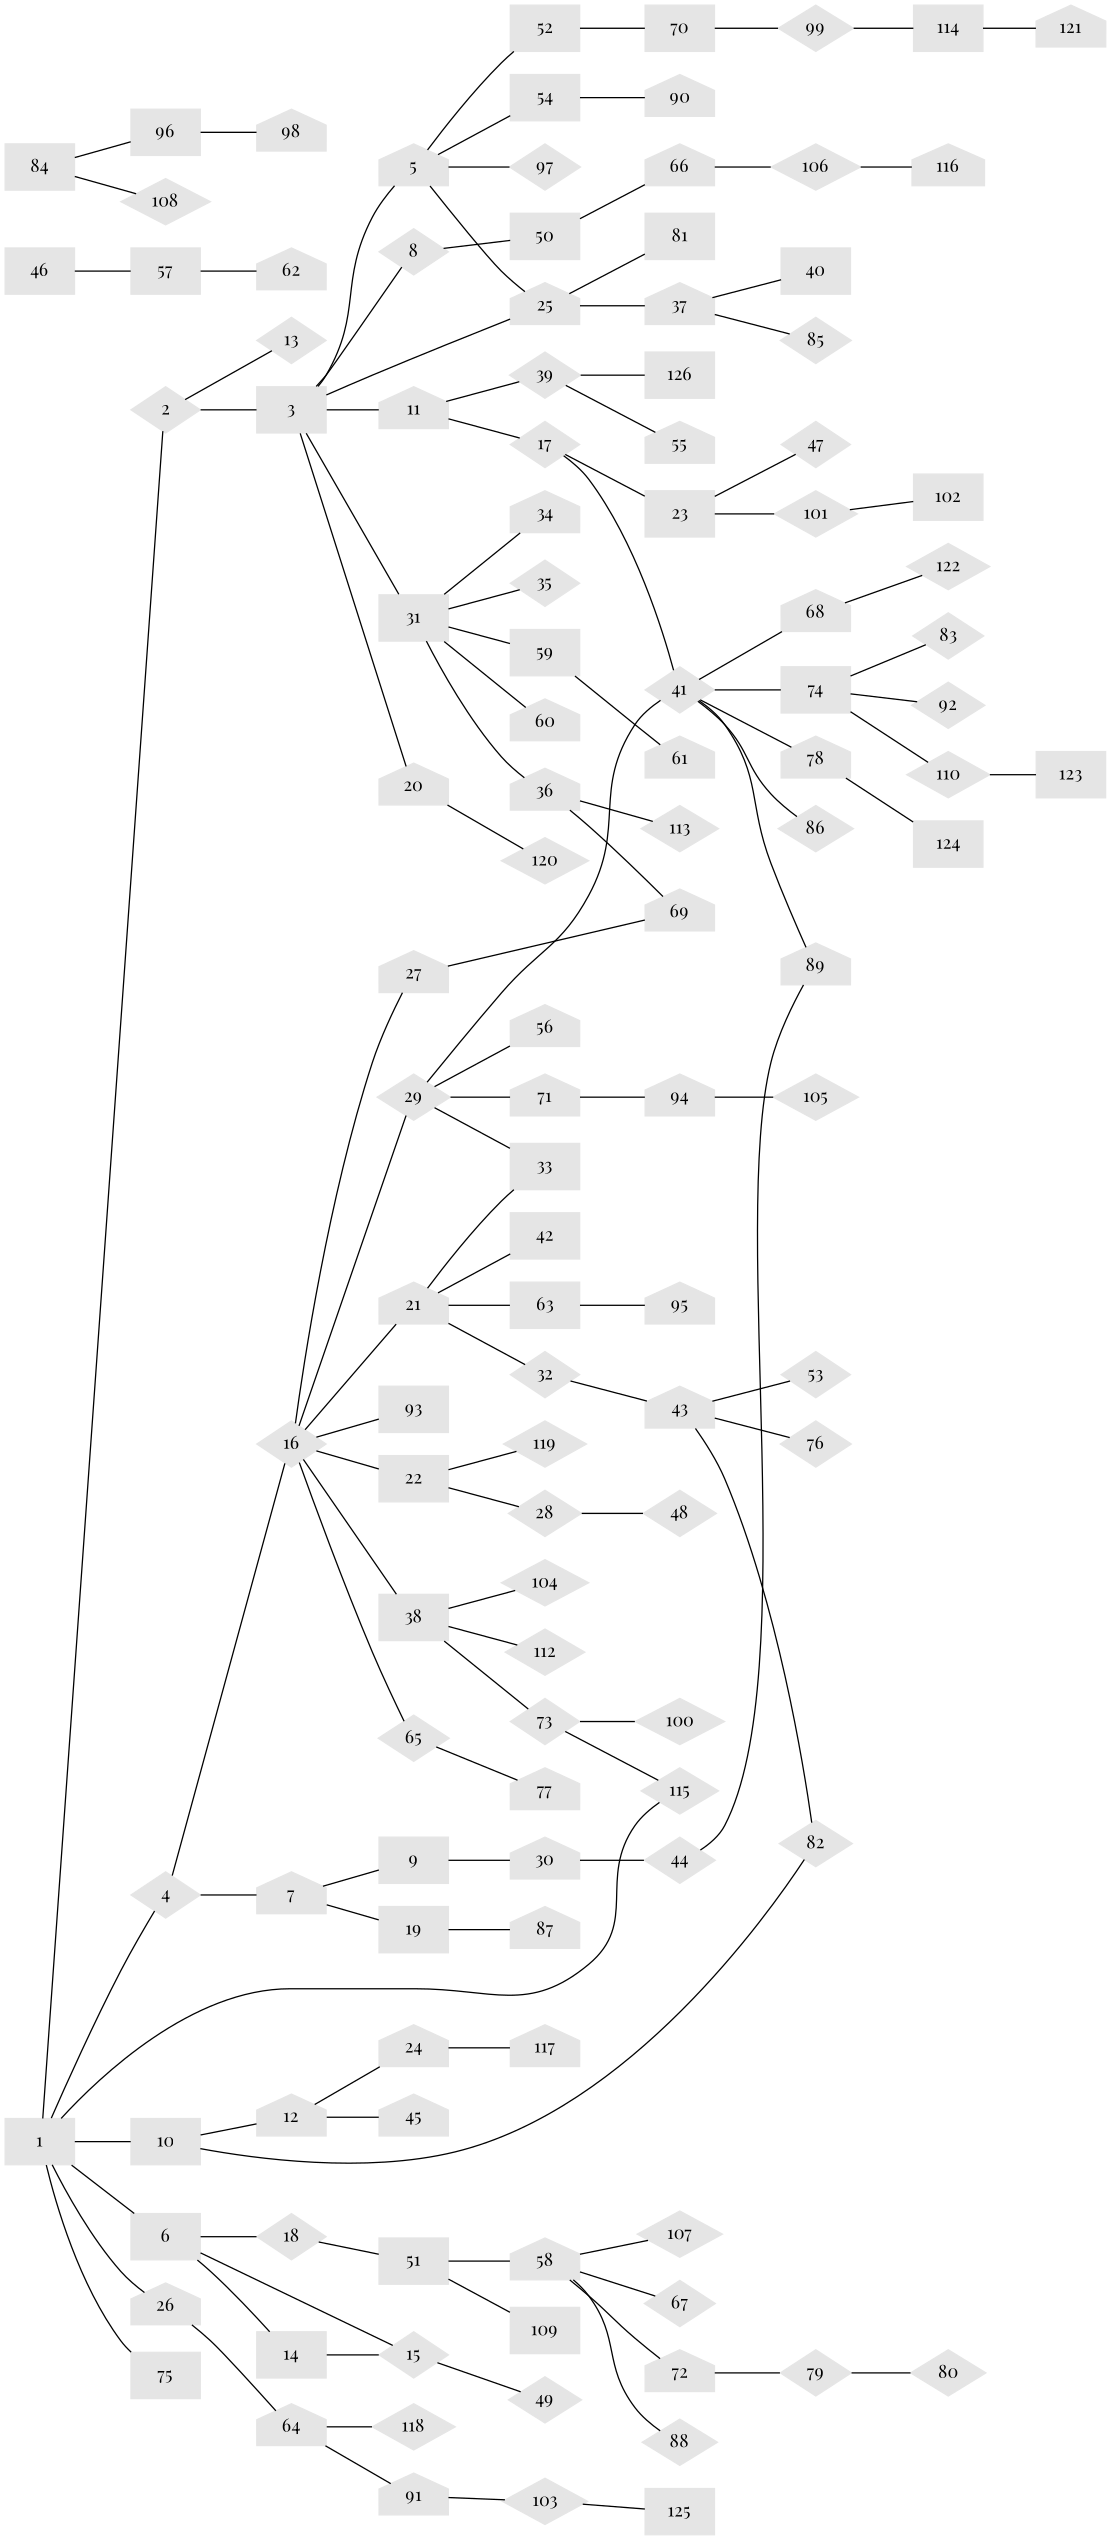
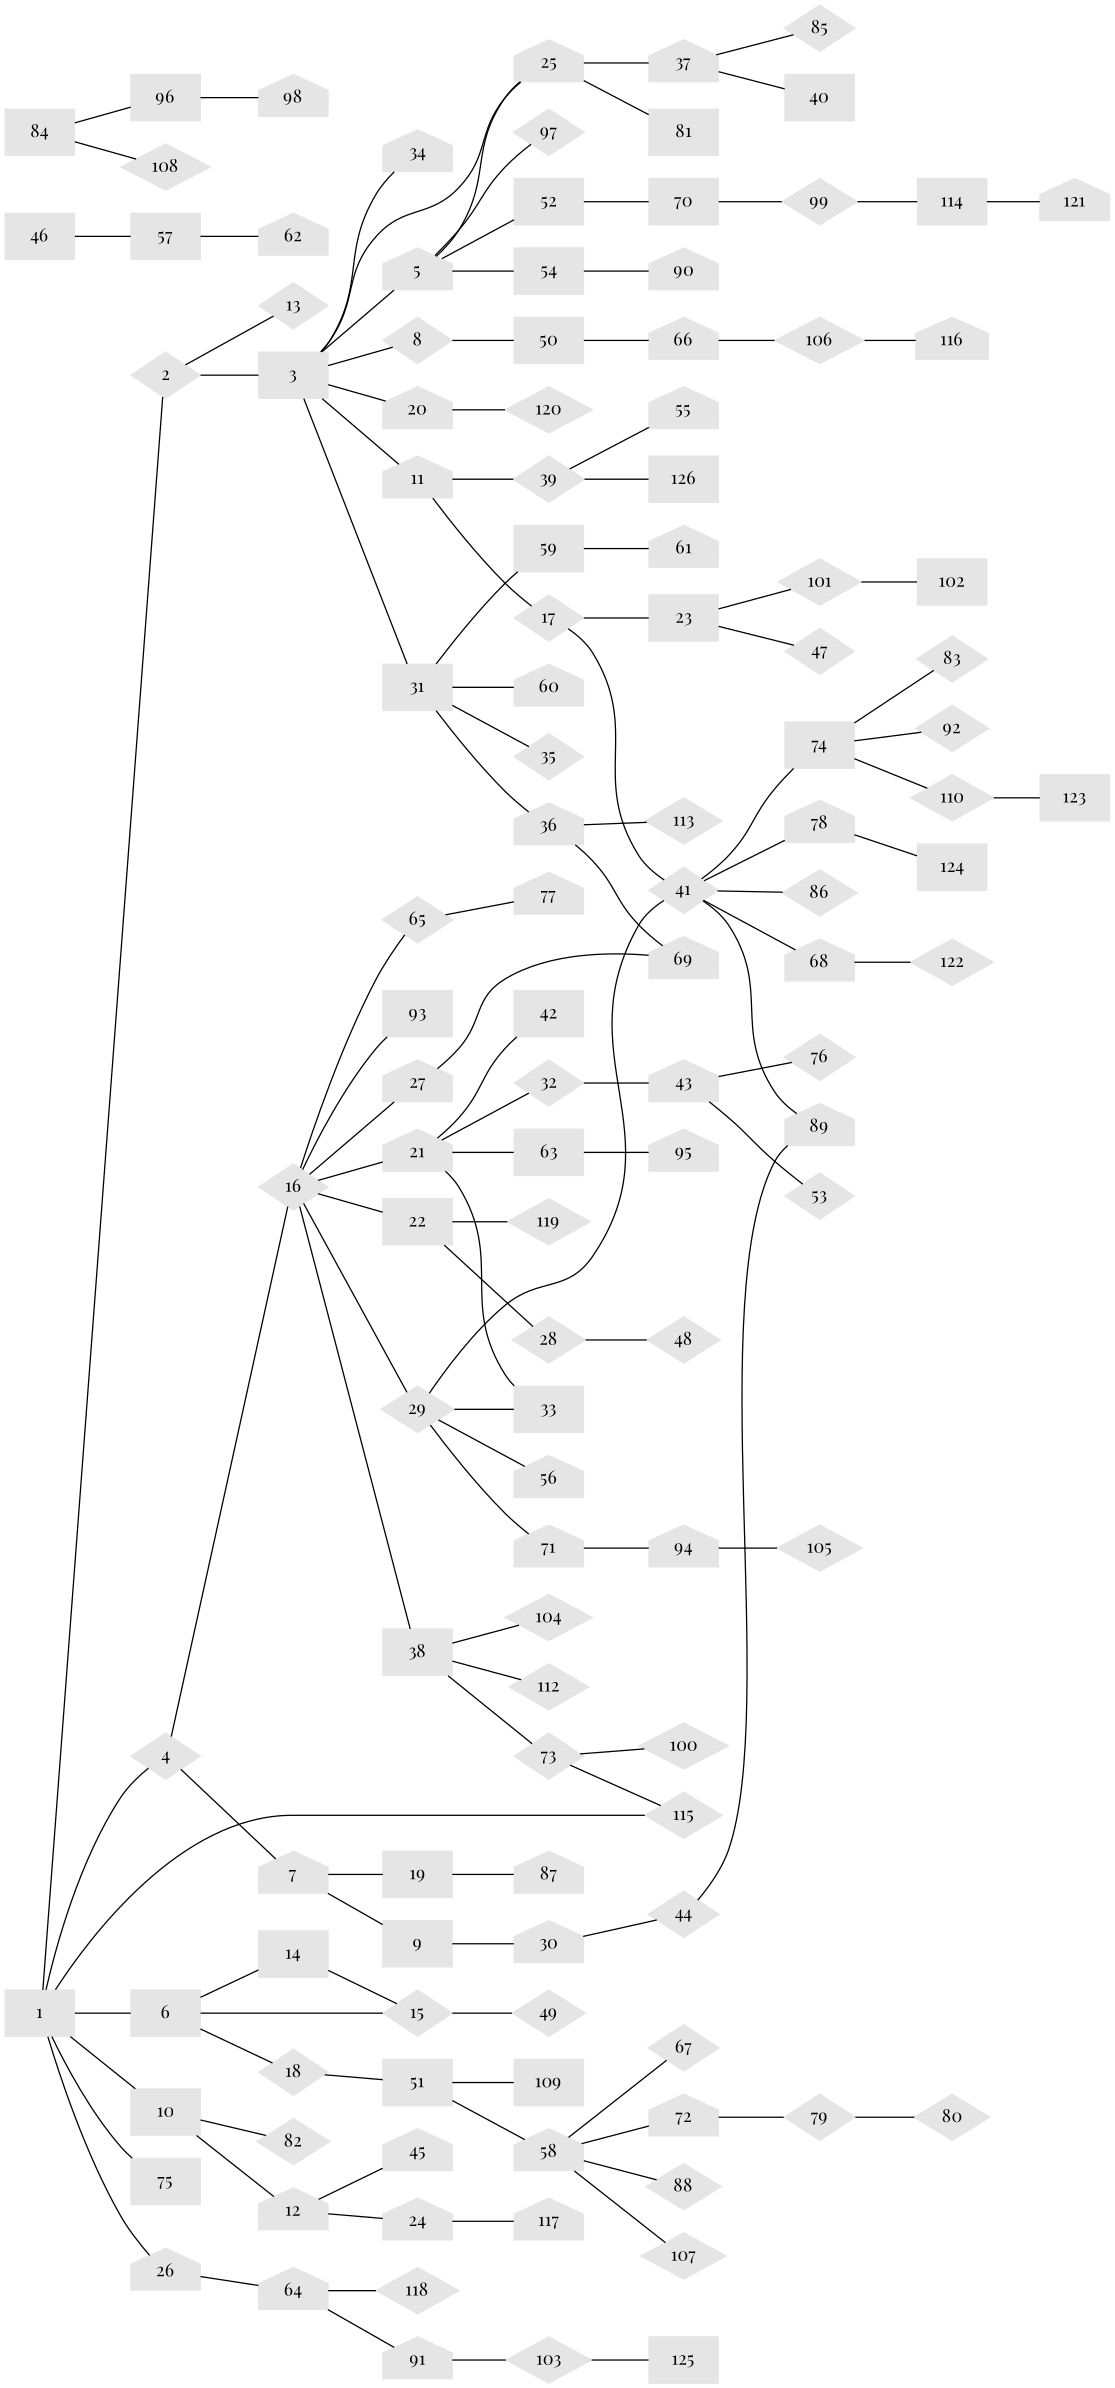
edge "34" -- "31": now "34" -- "3"
edge "43" -- "82": removed
